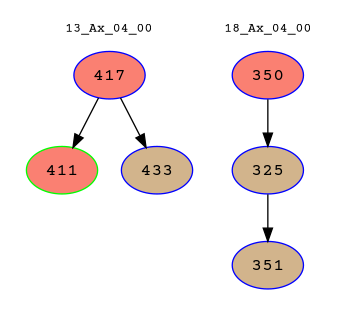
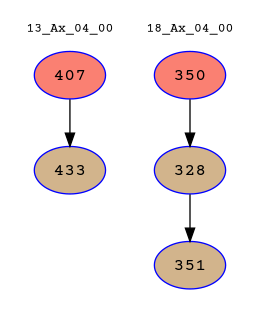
node "417": label "417" -> "407"
node "411": removed
node "325": label "325" -> "328"
